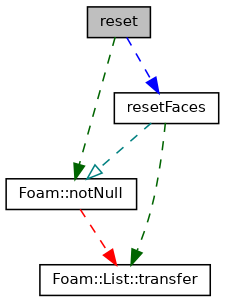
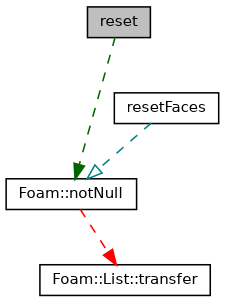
edge "reset" -> "resetFaces": removed
edge "resetFaces" -> "Foam::List::transfer": removed
